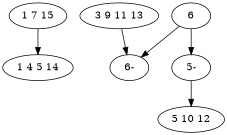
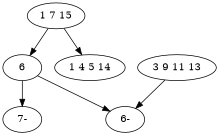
edge "1 7 15" -> "6": added
node "5-": label "5-" -> "7-"
node "5 10 12": removed
